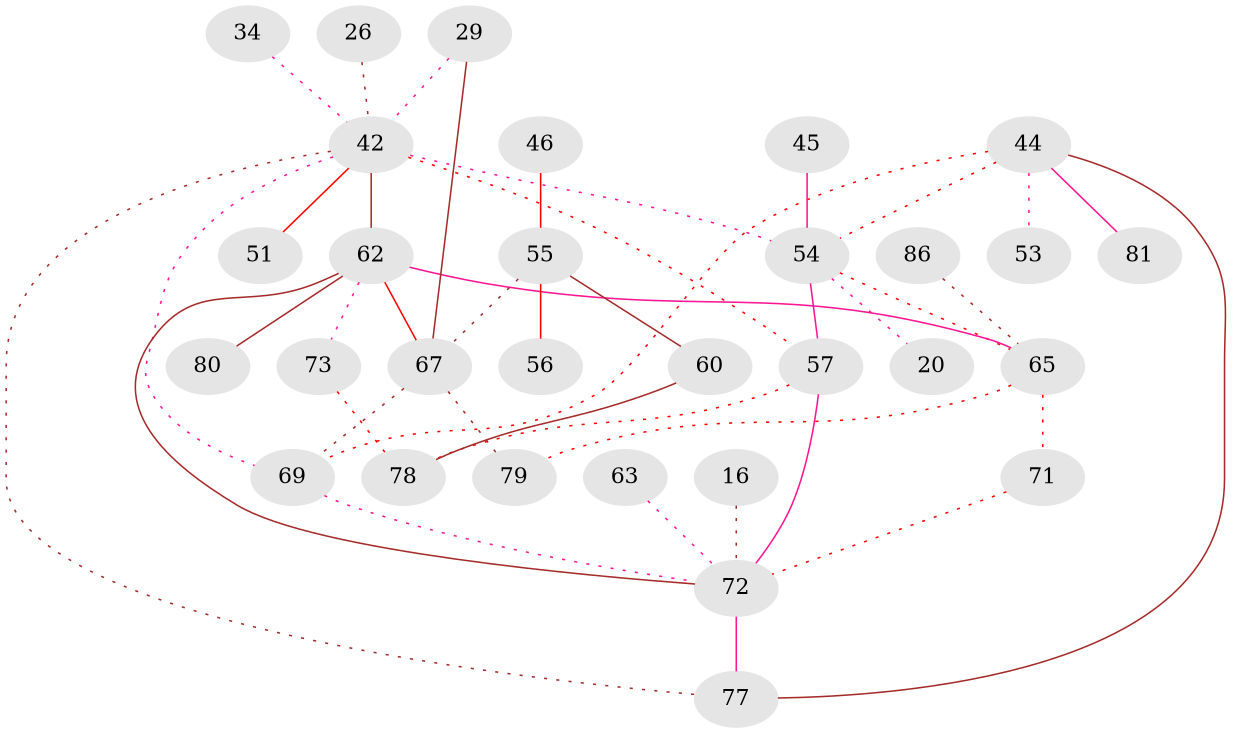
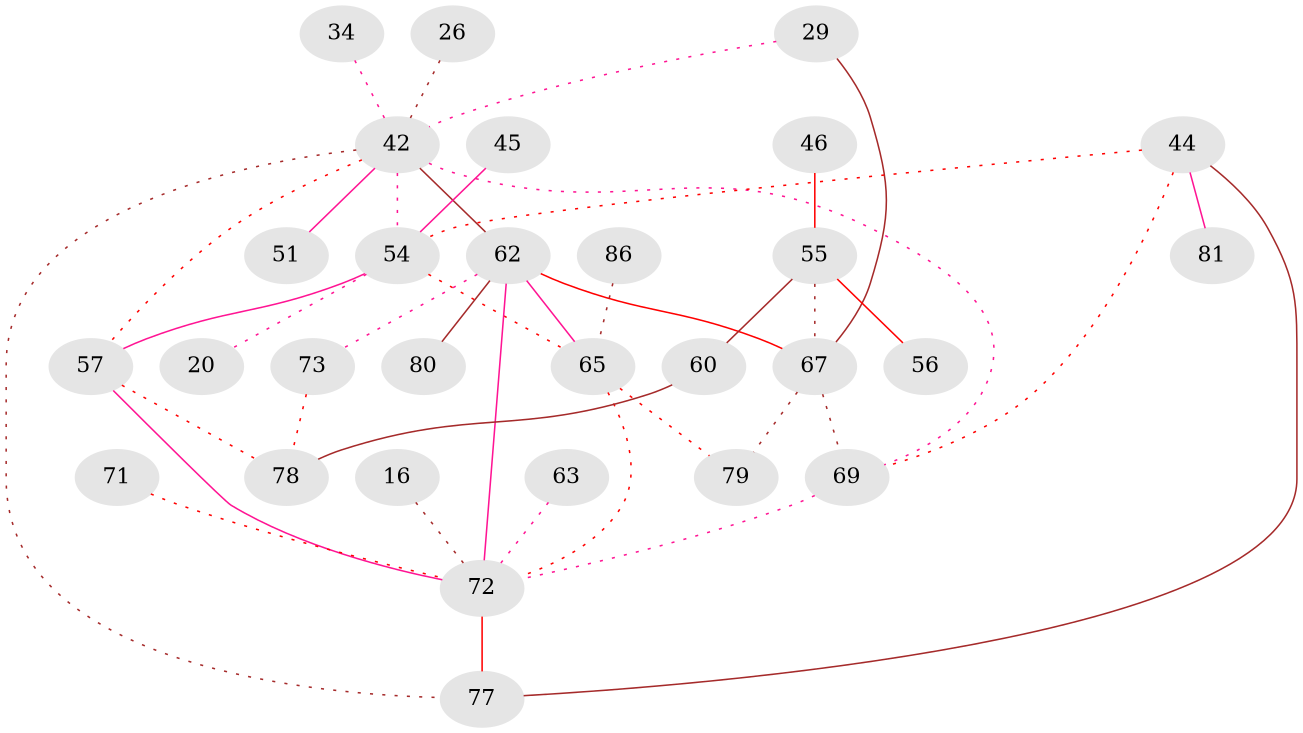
edge "42" -- "51": color red -> deeppink
node "53": removed
edge "65" -- "71": now "65" -- "72"
edge "62" -- "72": color brown -> deeppink
edge "72" -- "77": color deeppink -> red
